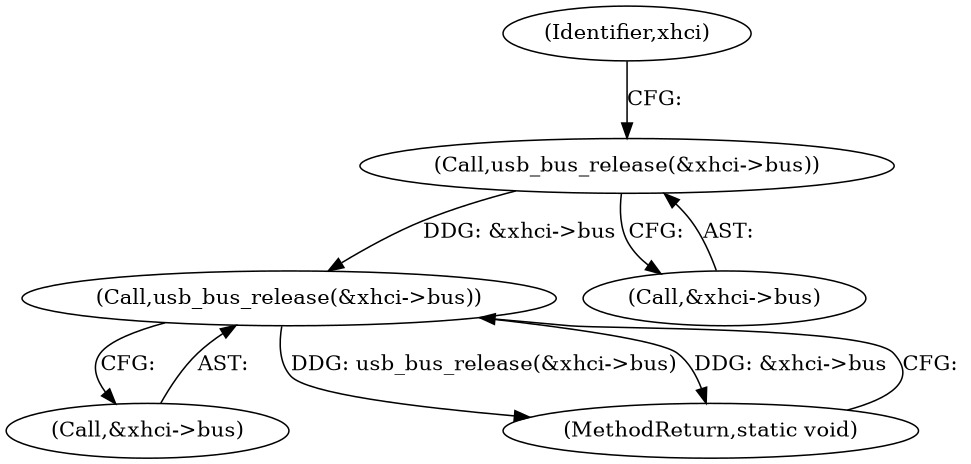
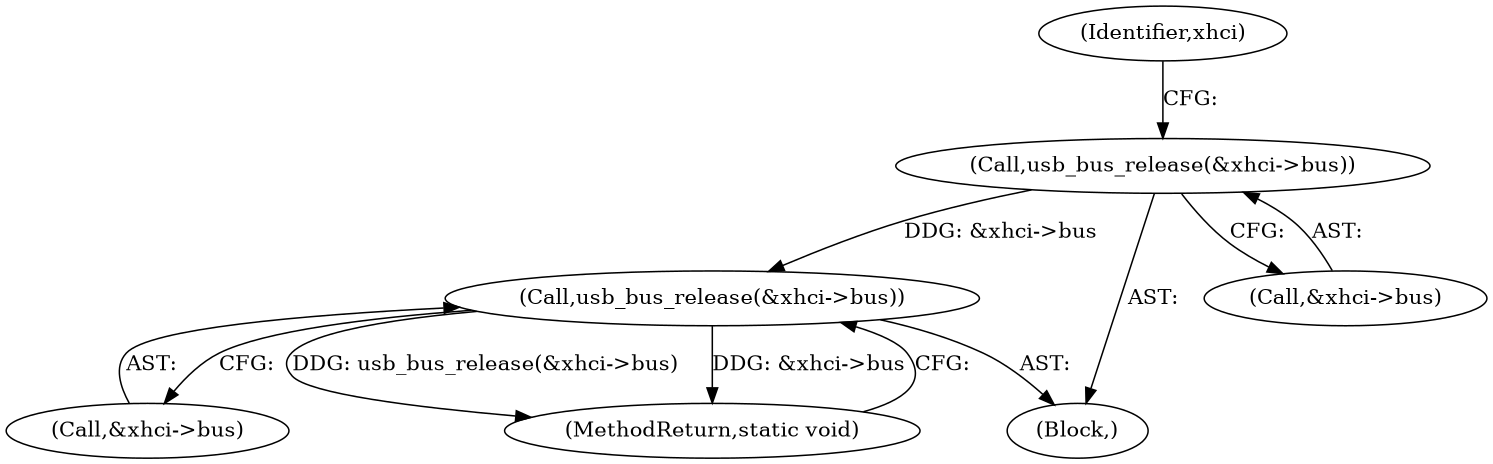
node "(Block,)": added
